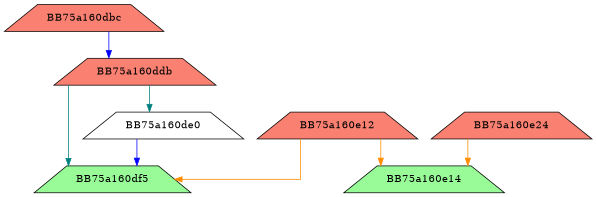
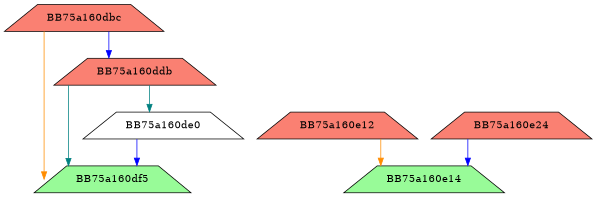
edge "BB75a160e24" -> "BB75a160e14": color darkorange -> blue
edge "BB75a160e12" -> "BB75a160df5": now "BB75a160dbc" -> "BB75a160df5"
